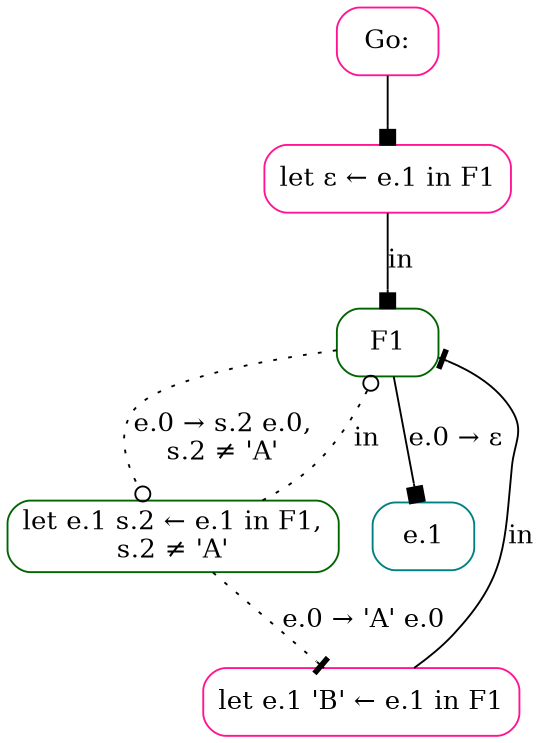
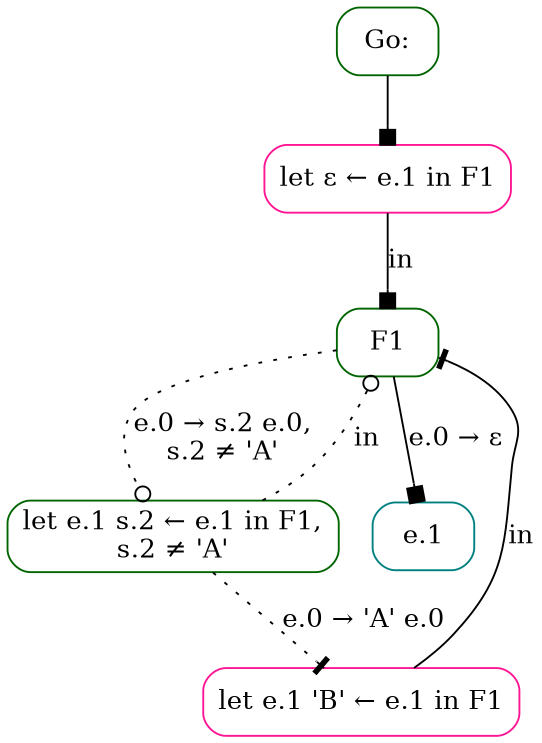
node "Go:": color deeppink -> darkgreen
